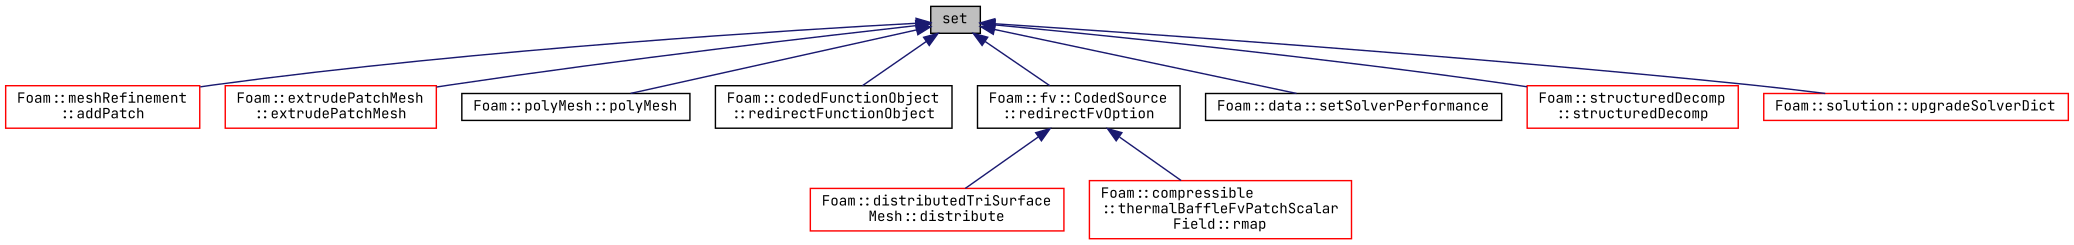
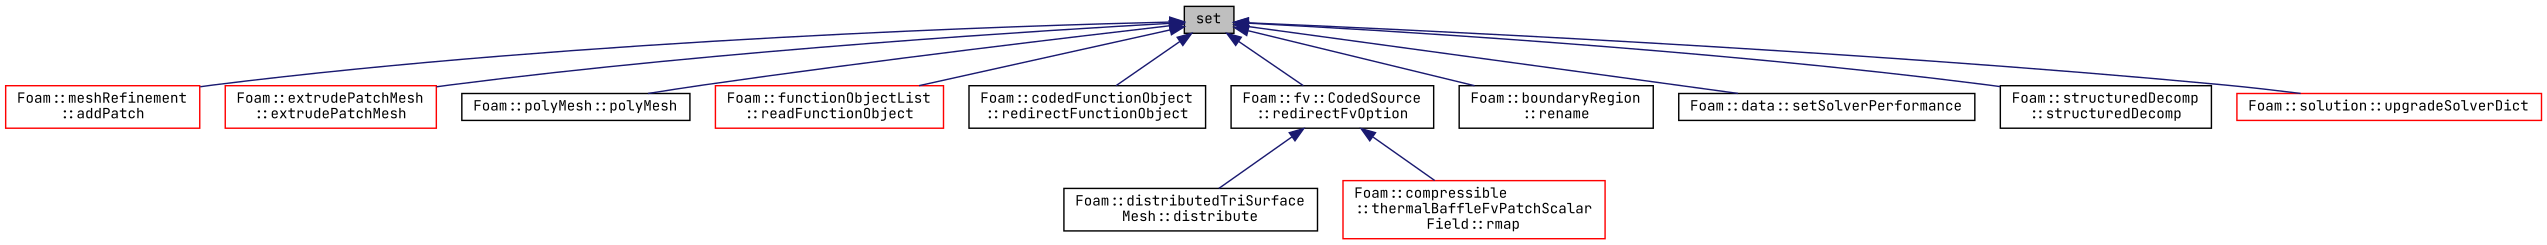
node "Foam::functionObjectList ::readFunctionObject": added
node "Foam::boundaryRegion ::rename": added
node "Foam::structuredDecomp ::structuredDecomp": color red -> black
node "Foam::distributedTriSurface Mesh::distribute": color red -> black
